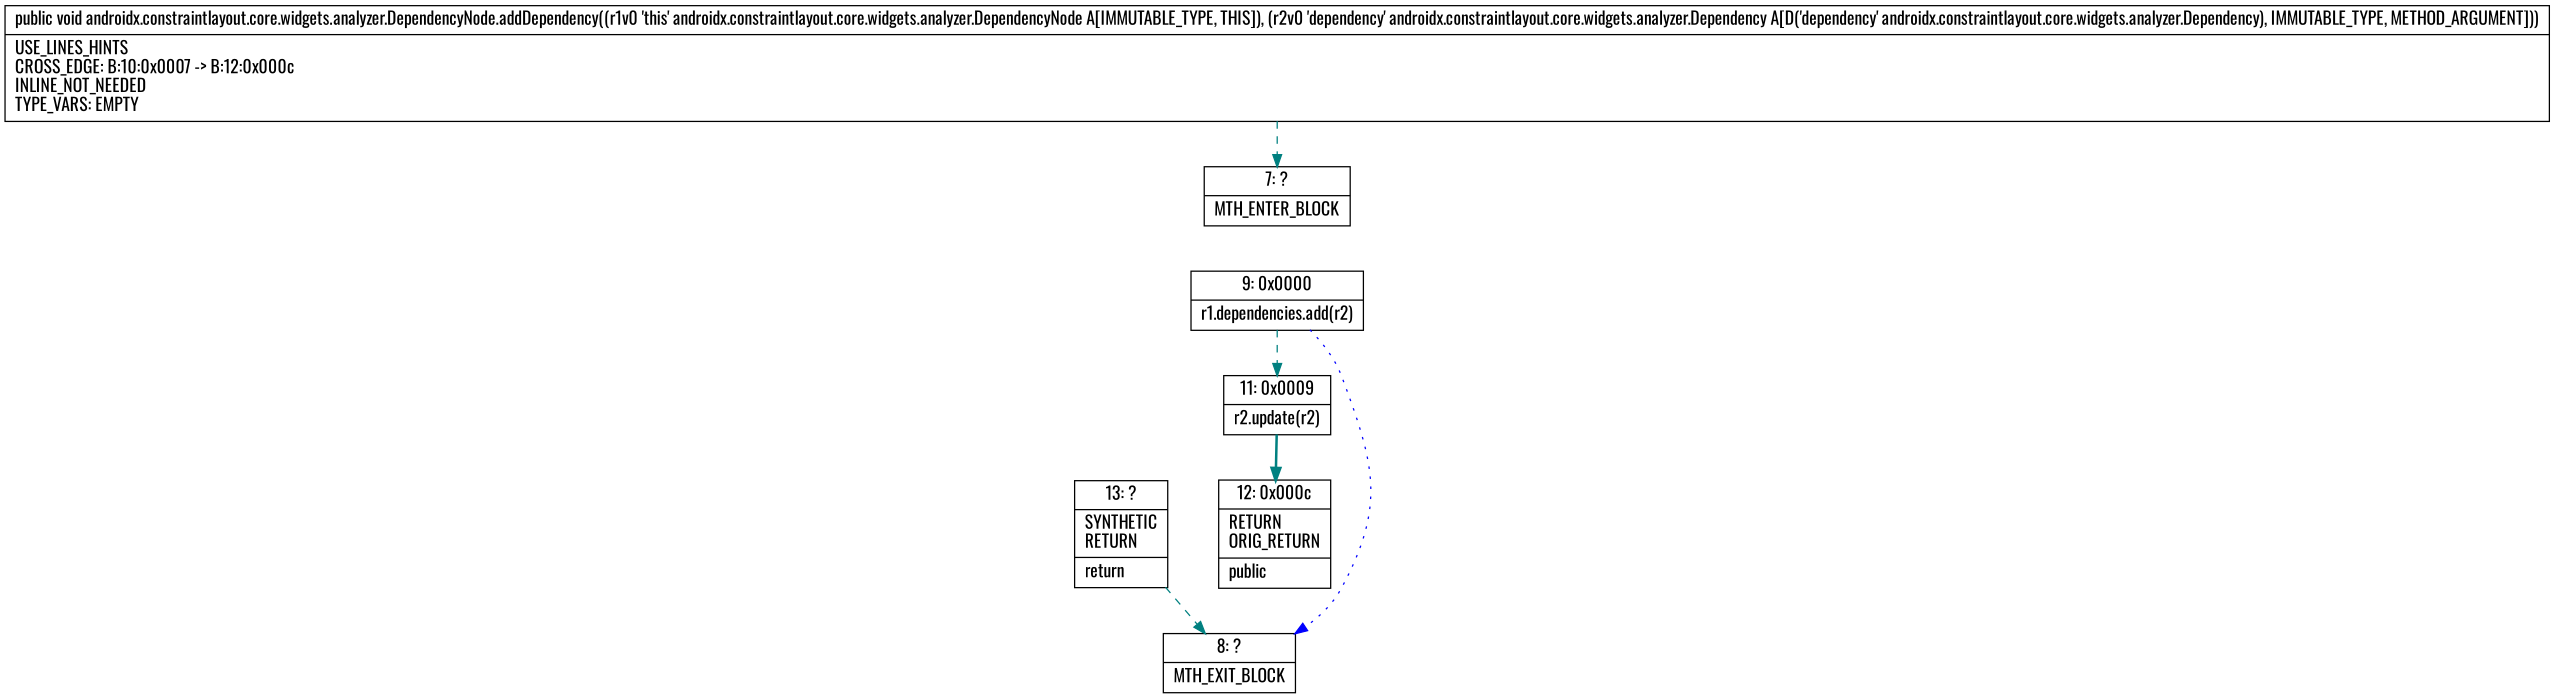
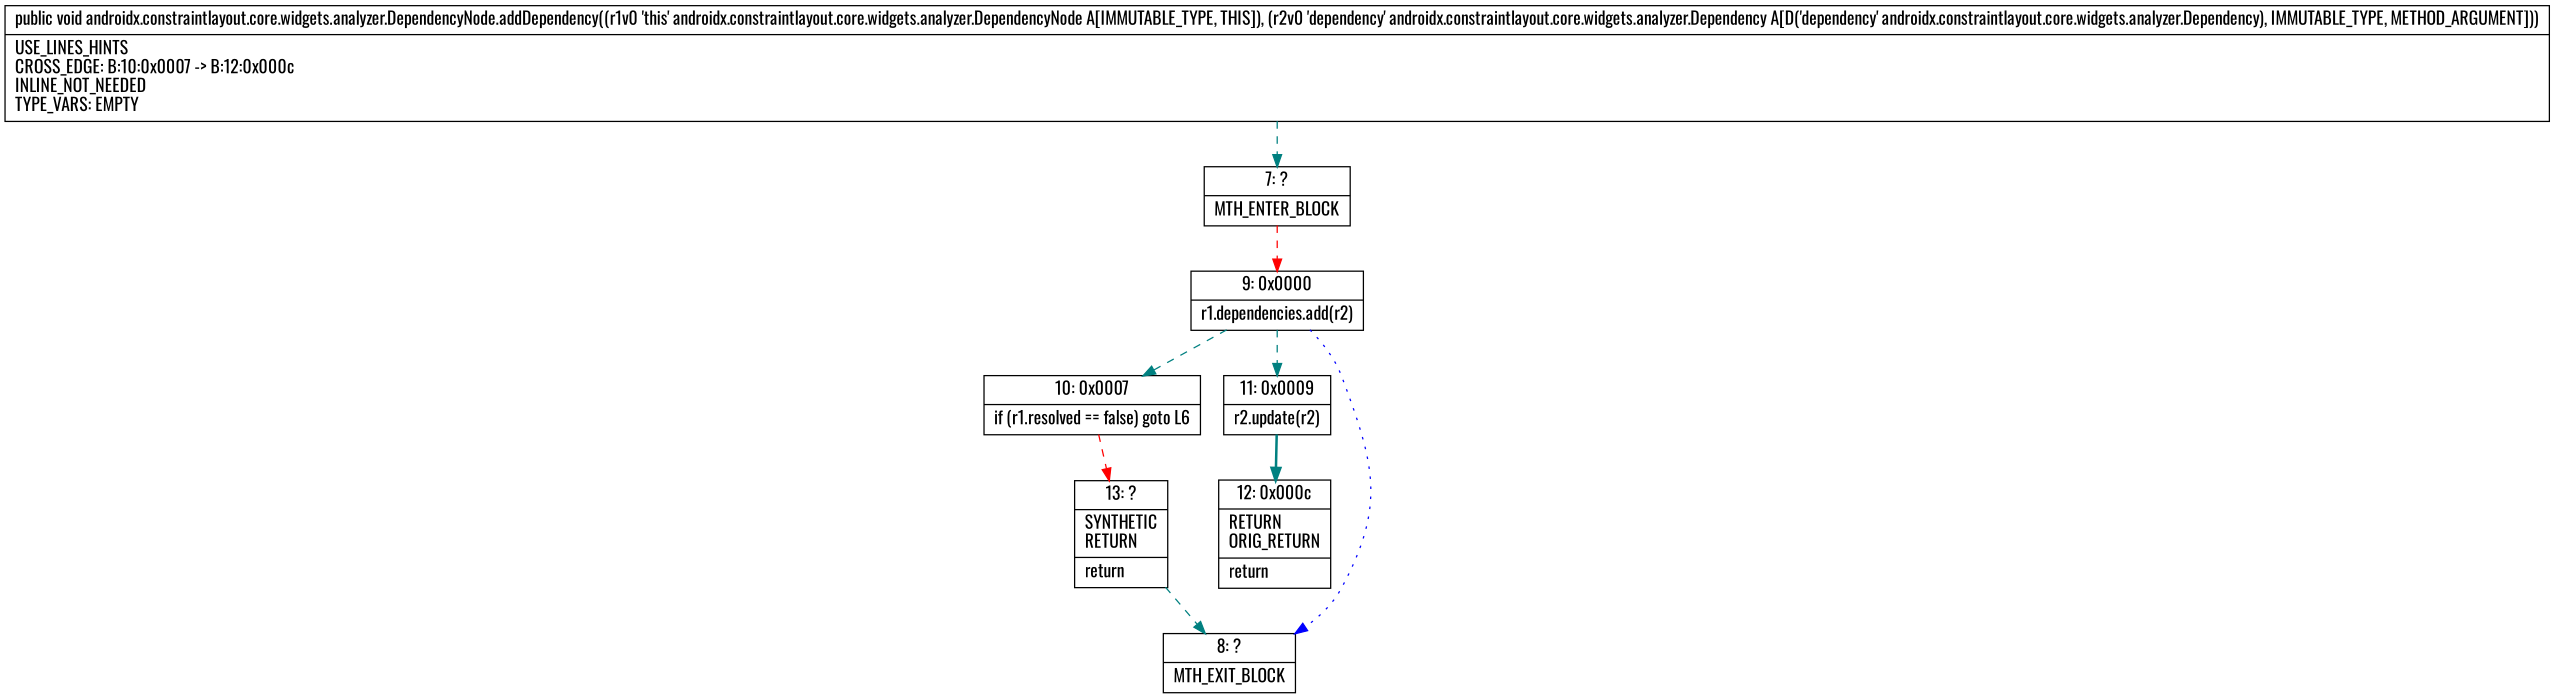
edge "7: ?" -> "9: 0x0000": added
node "10: 0x0007": added
node "12: 0x000c": text "public" -> "return"
